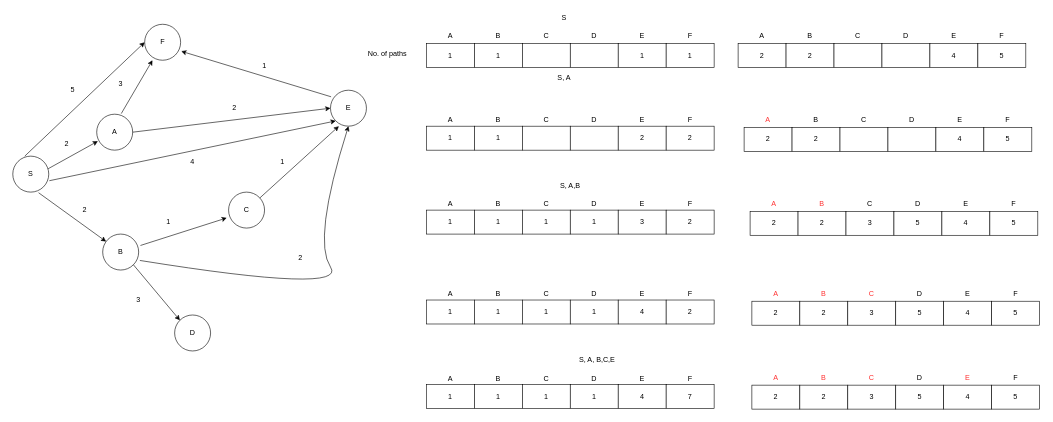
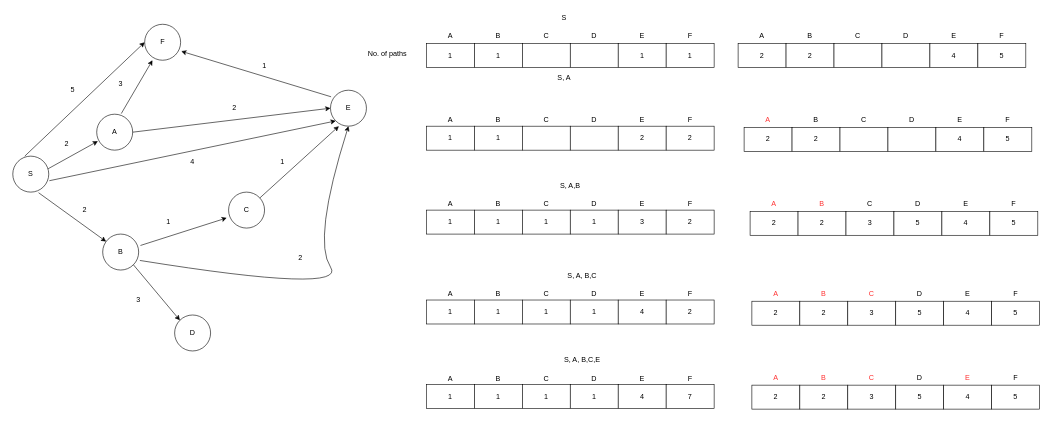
node "S, A, B,C": added
node "S, A, B,C,E": moved (597, 360) -> (582, 360)
